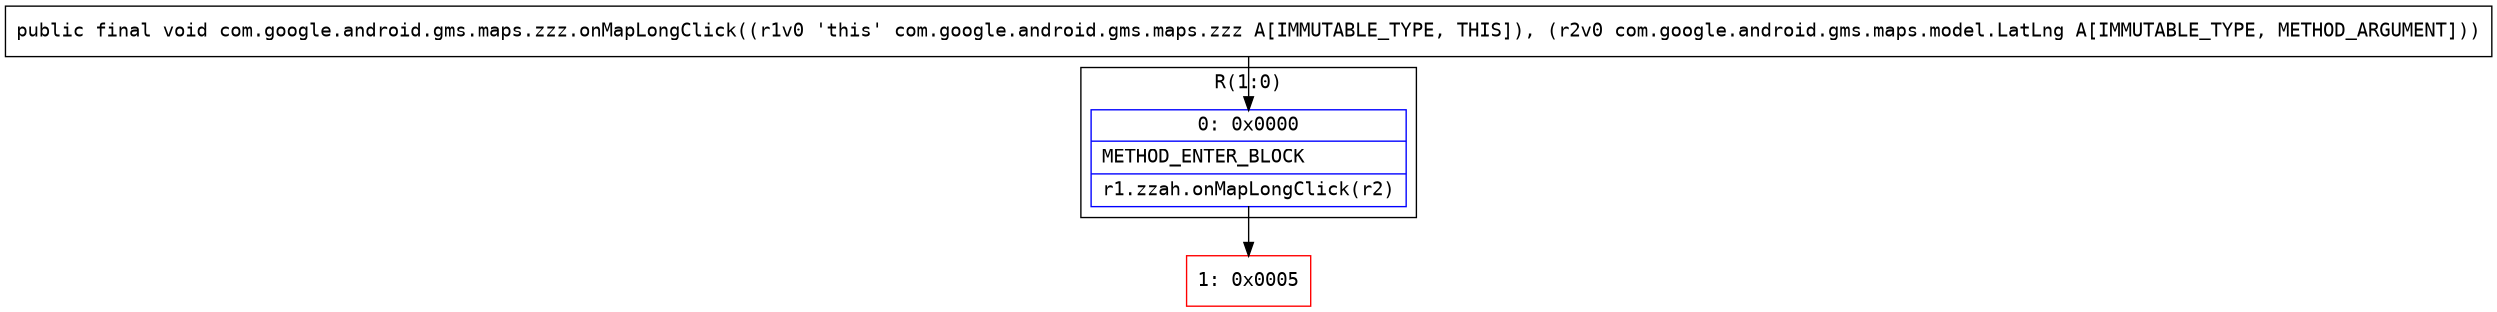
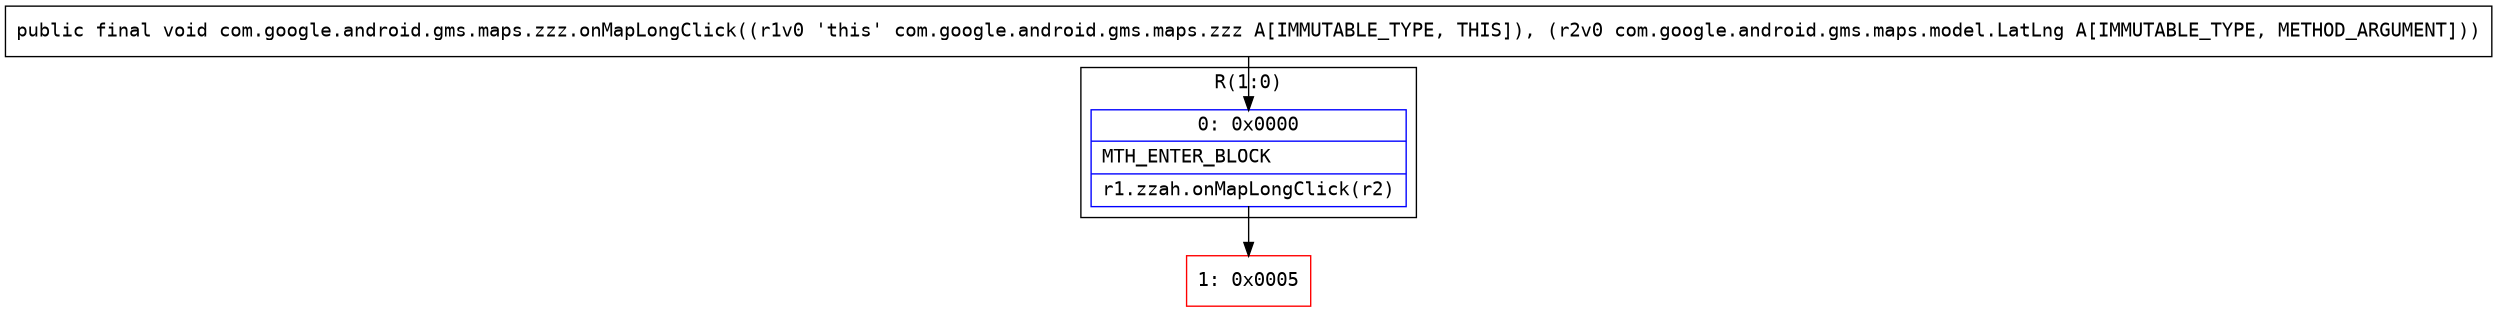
node "0: 0x0000": text "METHOD_ENTER_BLOCK" -> "MTH_ENTER_BLOCK"
